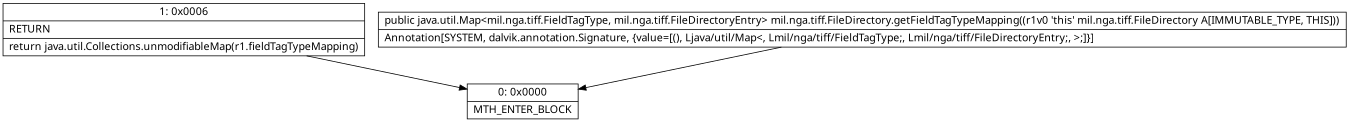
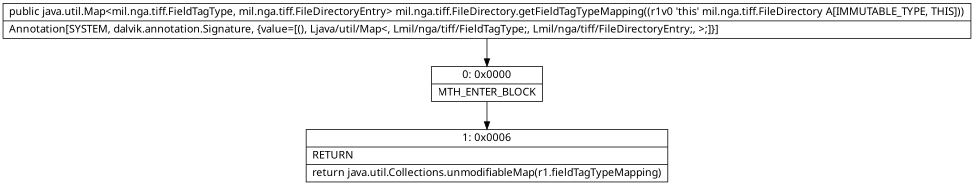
edge "1: 0x0006" -> "0: 0x0000": reversed
